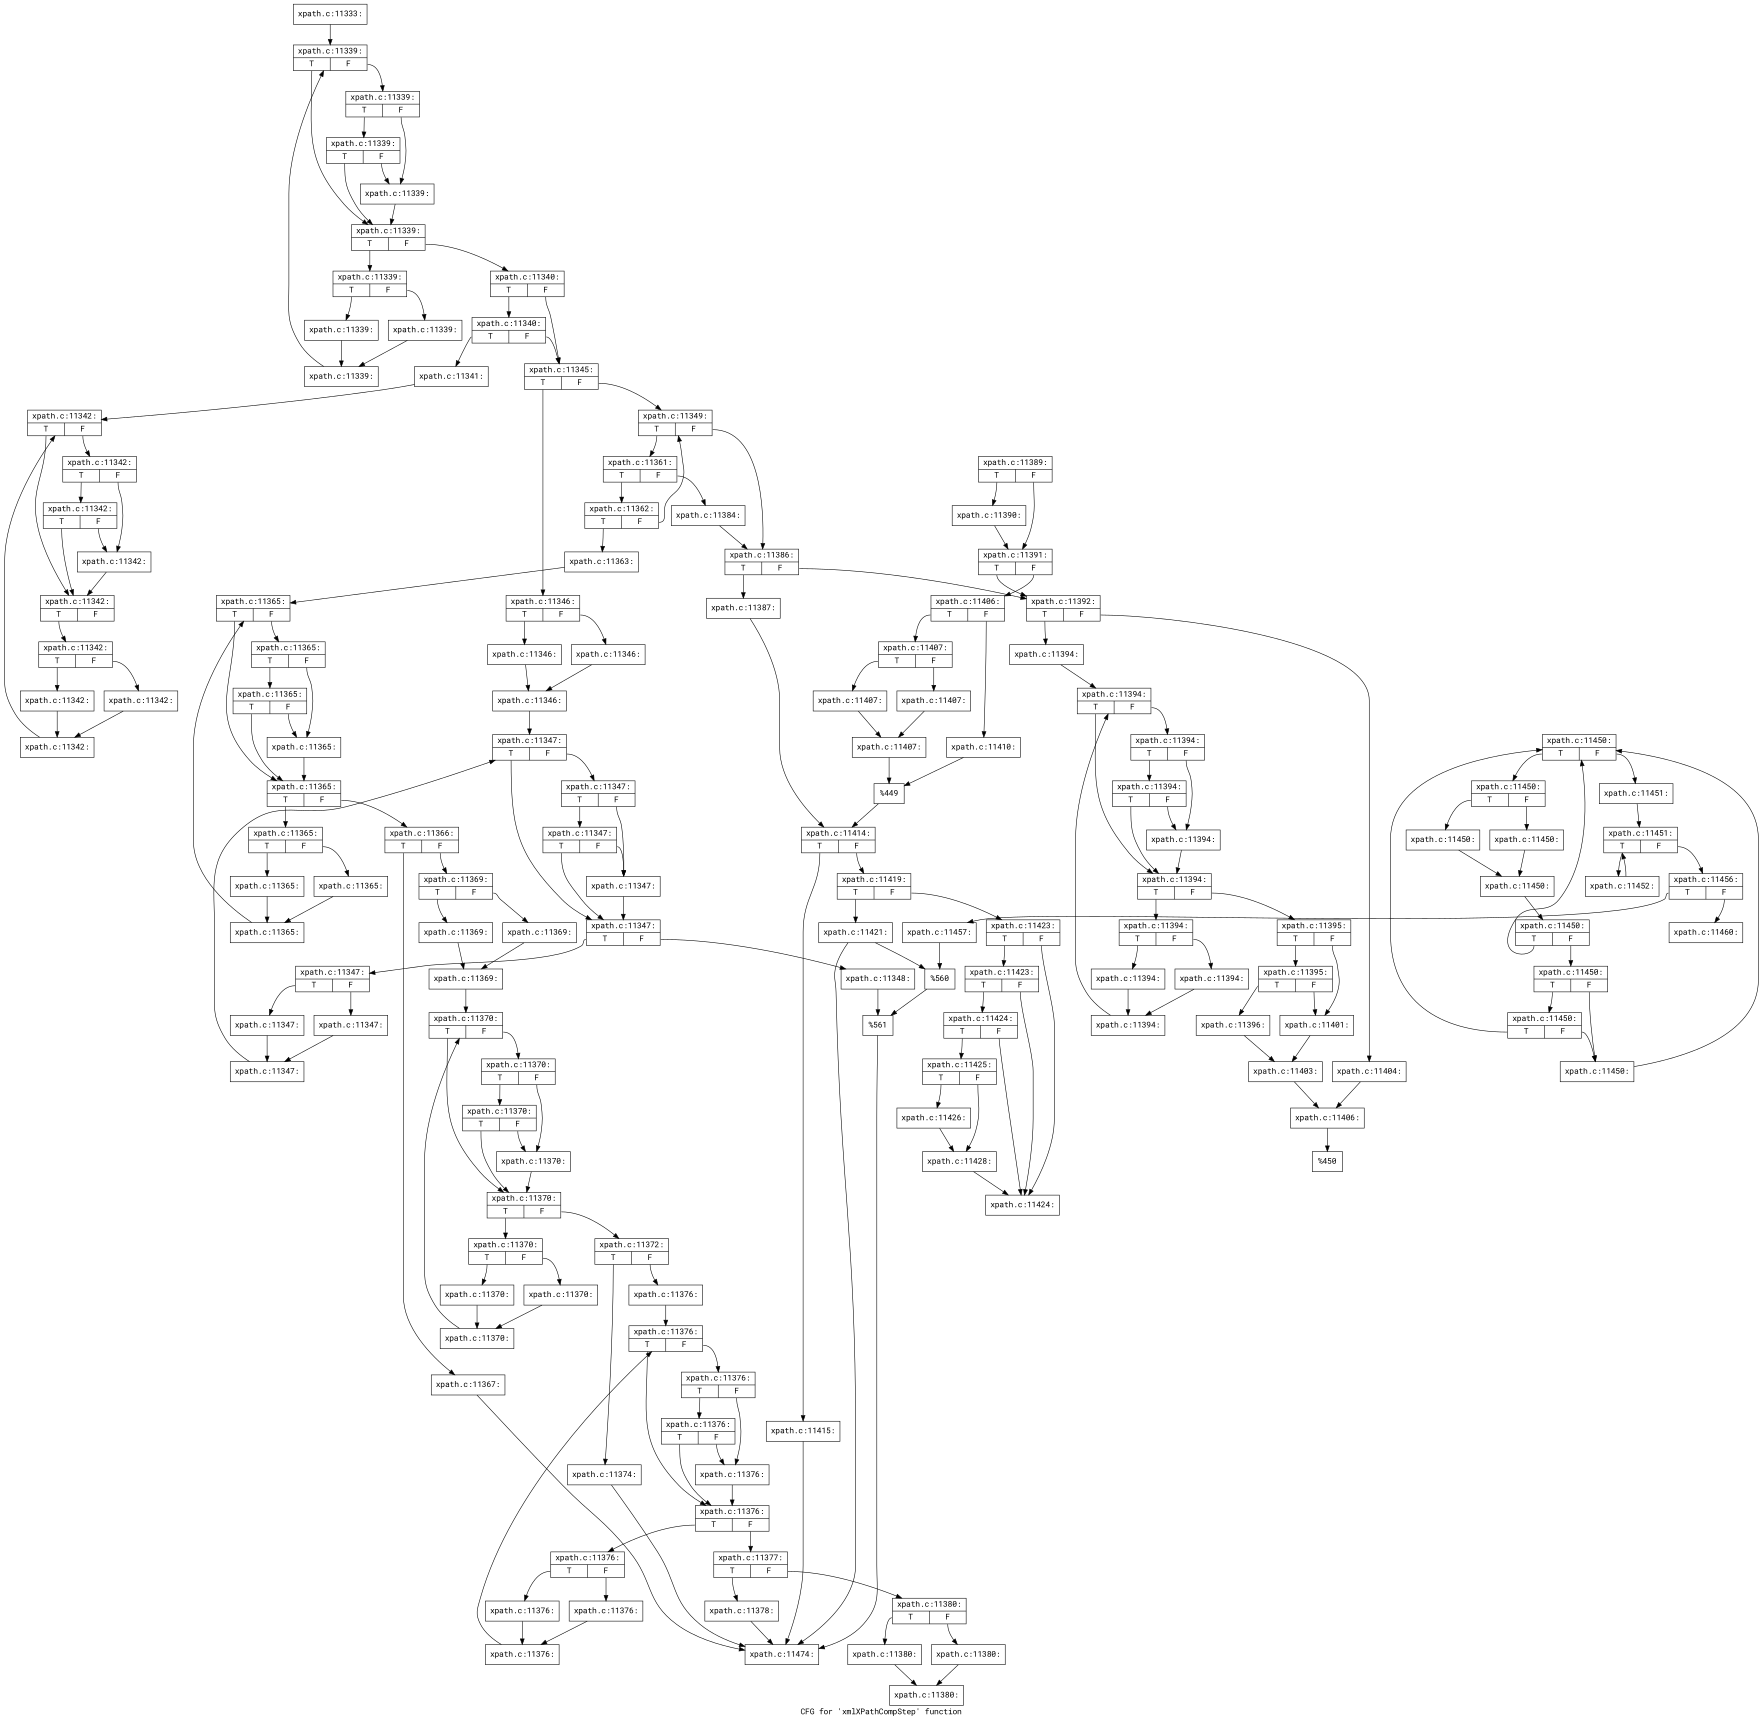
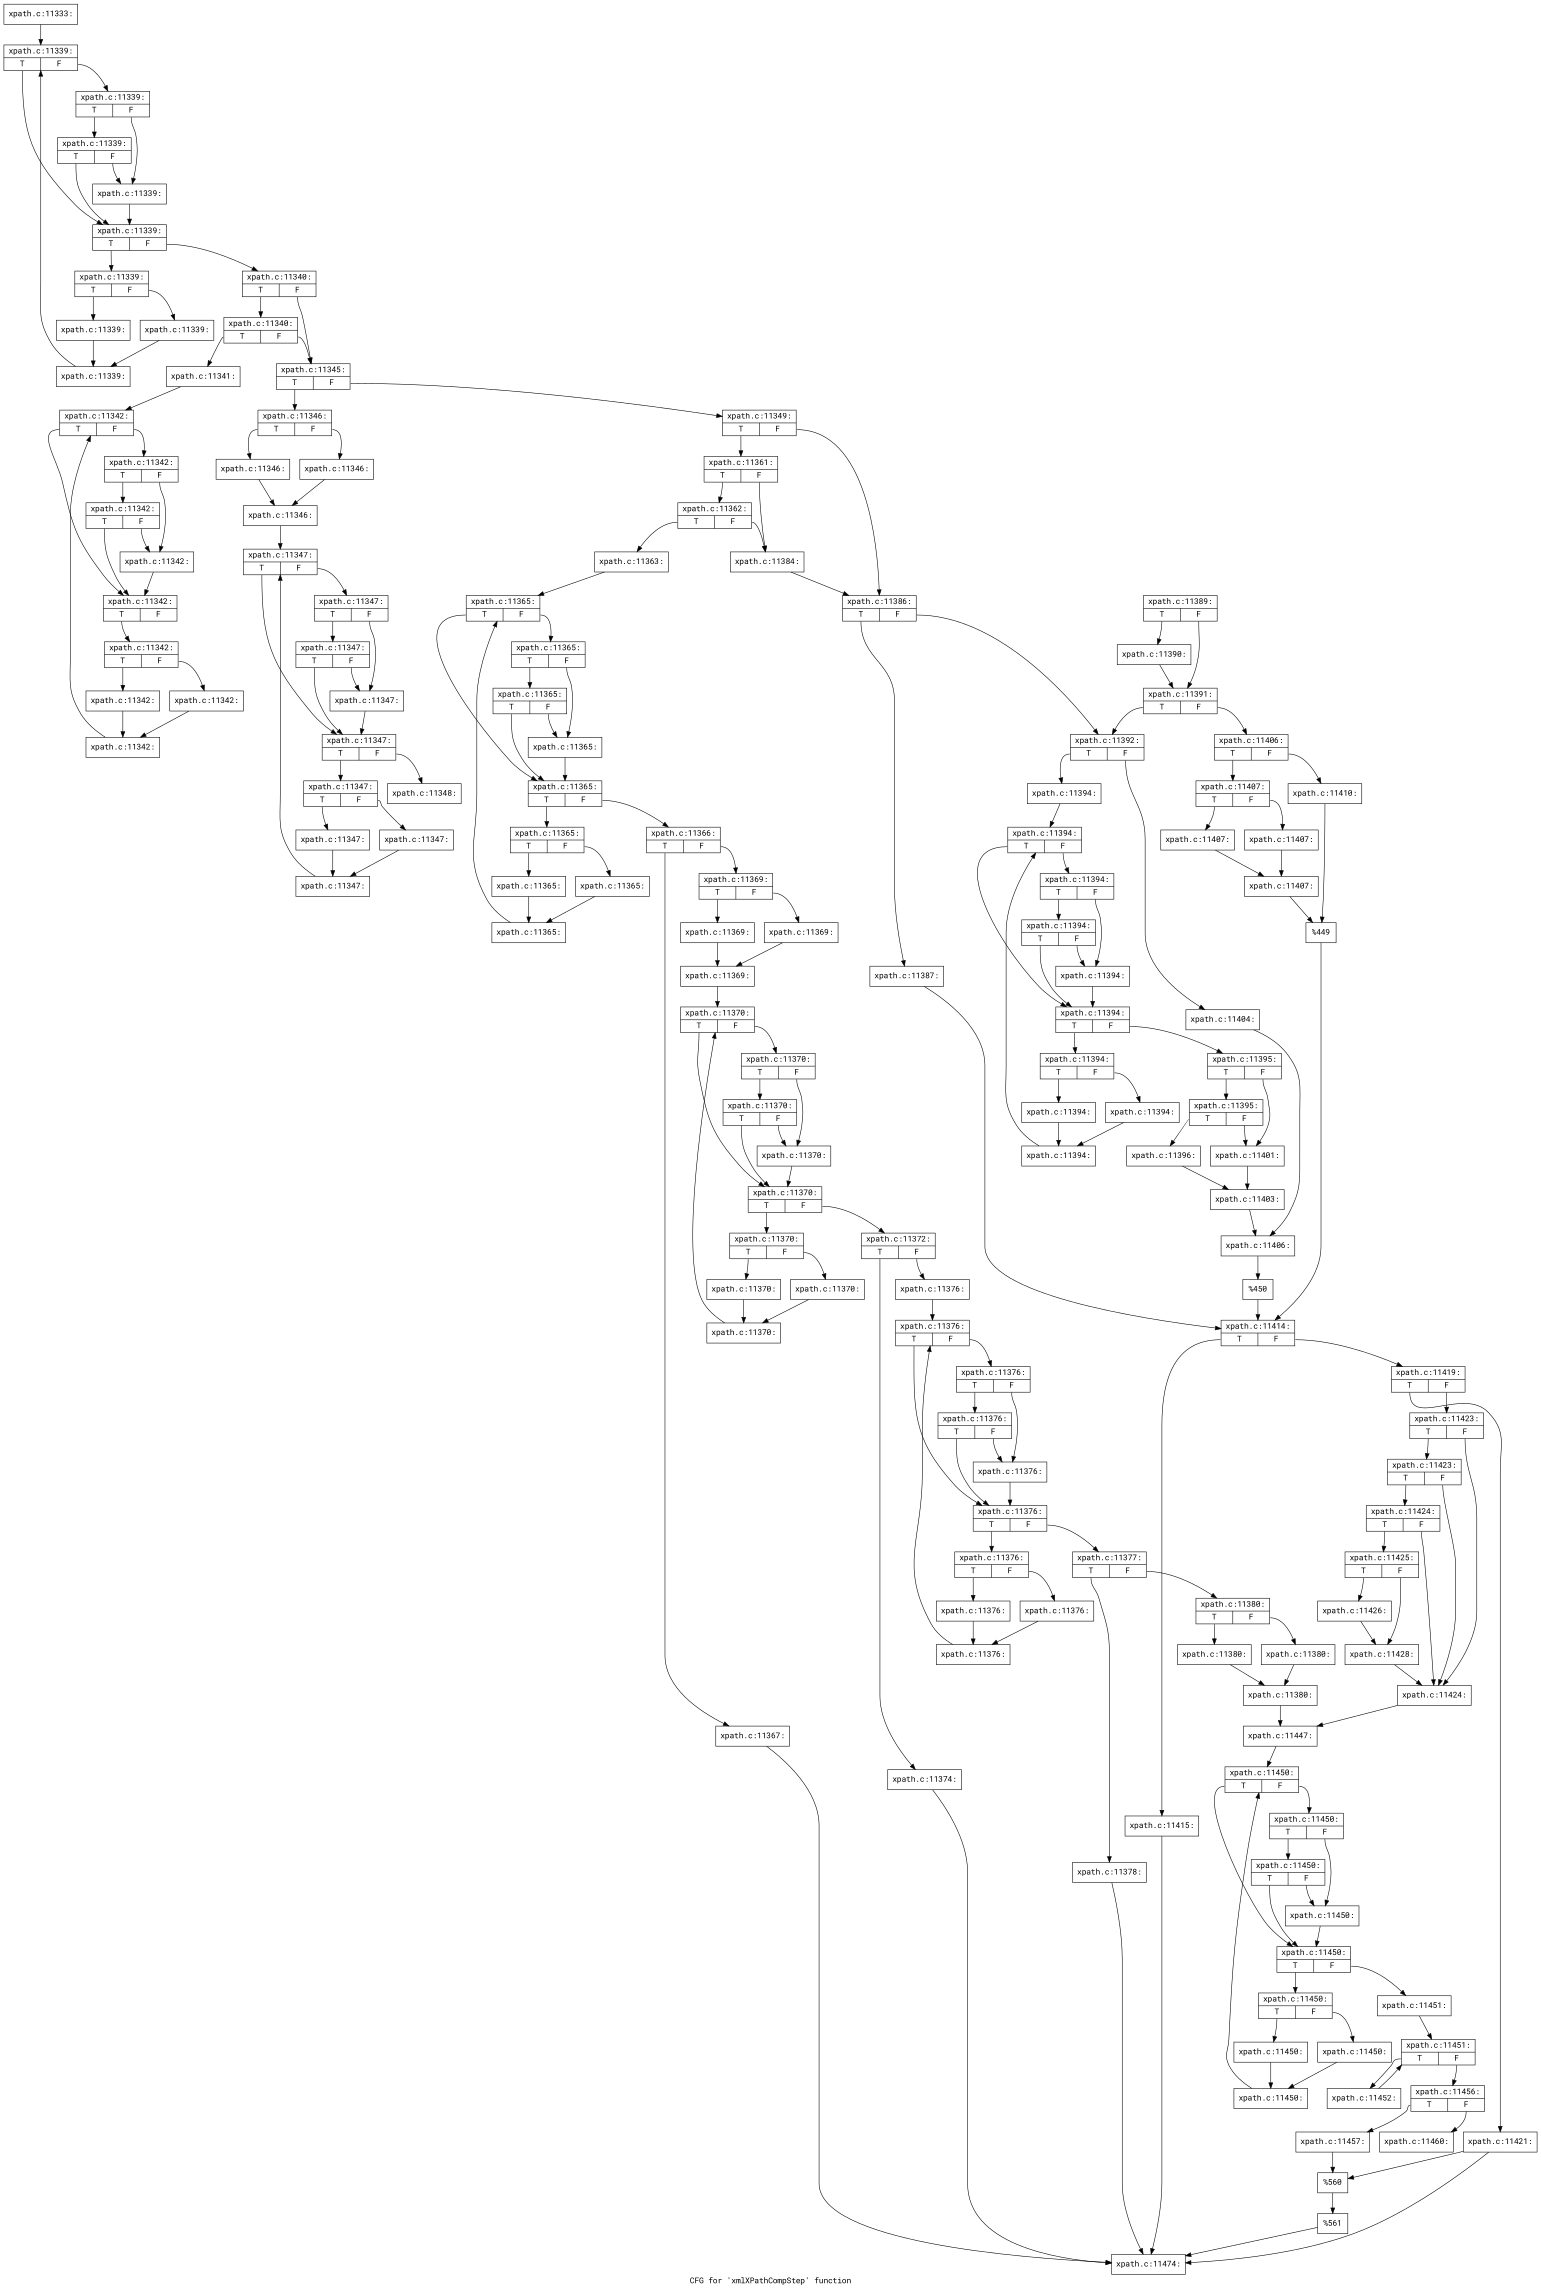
edge "xpath.c:11362:" -> "xpath.c:11349:": now "xpath.c:11362:" -> "xpath.c:11384:"
edge "xpath.c:11348:" -> "%561": removed
edge "%450" -> "xpath.c:11414:": added
node "xpath.c:11447:": added
